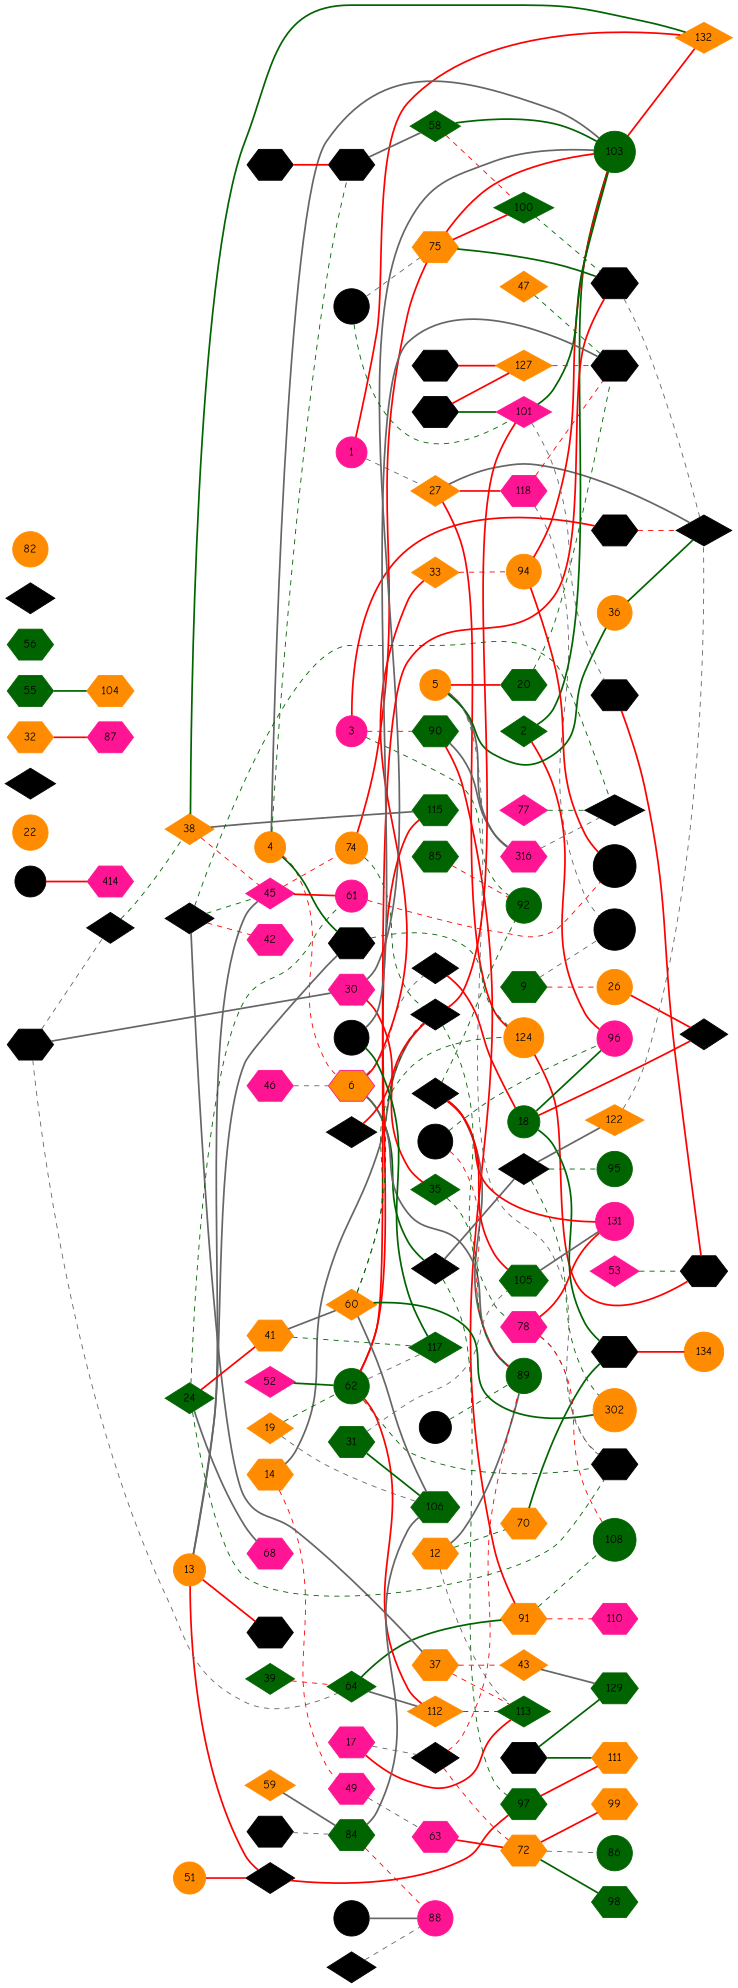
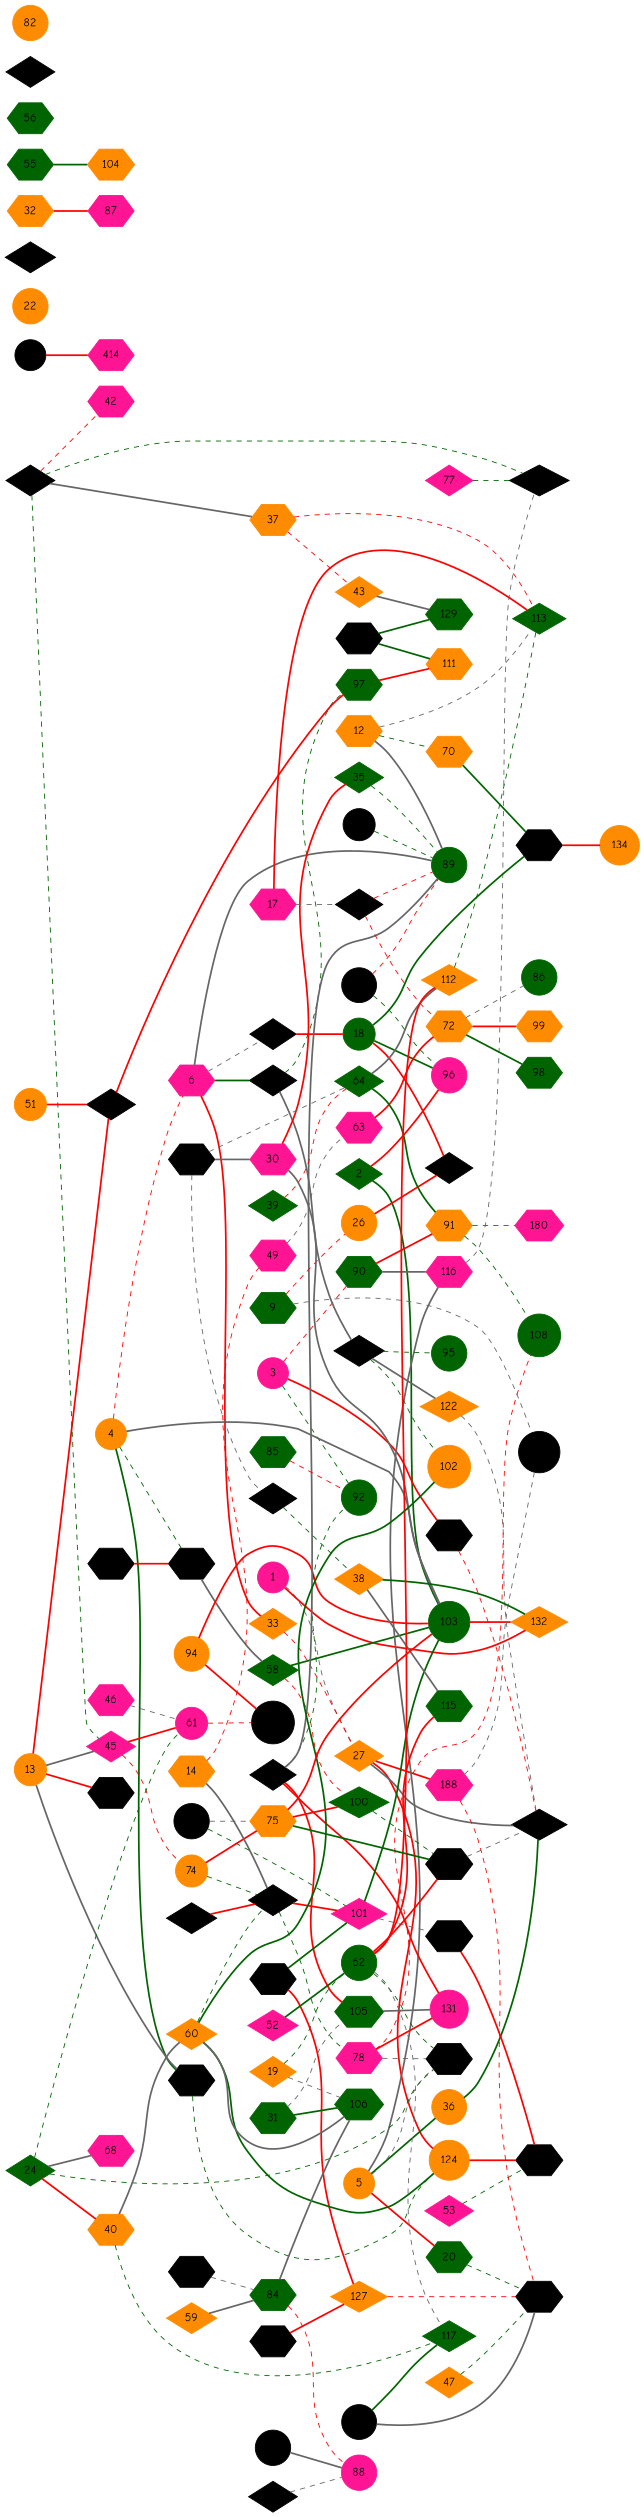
node "118": label "118" -> "188"
edge "94" -- "33": now "27" -- "33"
node "316": label "316" -> "116"
edge "38" -- "45": removed
edge "124" -- "60": style dashed -> bold
edge "46" -- "6": now "46" -- "61"
node "6": fillcolor darkorange -> deeppink
node "41": label "41" -> "40"
node "302": label "302" -> "102"
node "110": label "110" -> "180"
